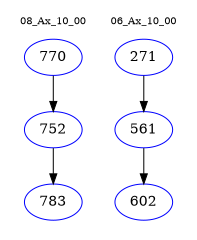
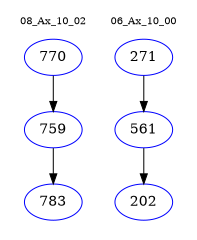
cluster "08_Ax_10_00": label "08_Ax_10_00" -> "08_Ax_10_02"
node "752": label "752" -> "759"
node "602": label "602" -> "202"
